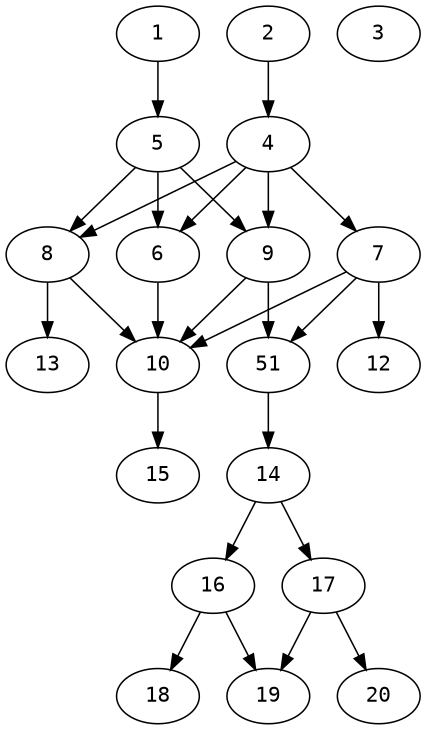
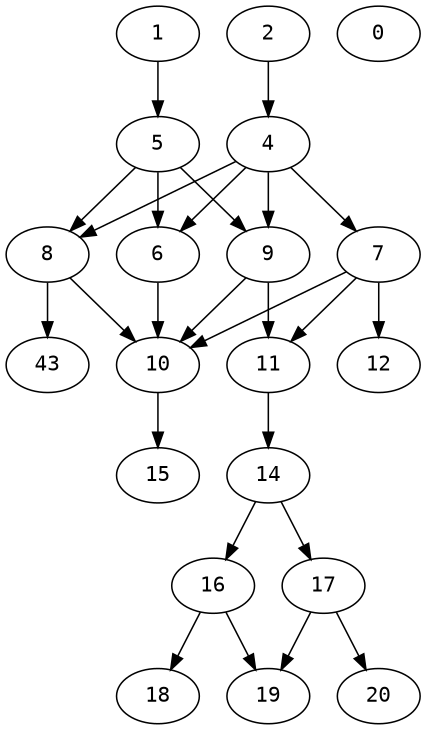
node "3": label "3" -> "0"
node "13": label "13" -> "43"
node "51": label "51" -> "11"
